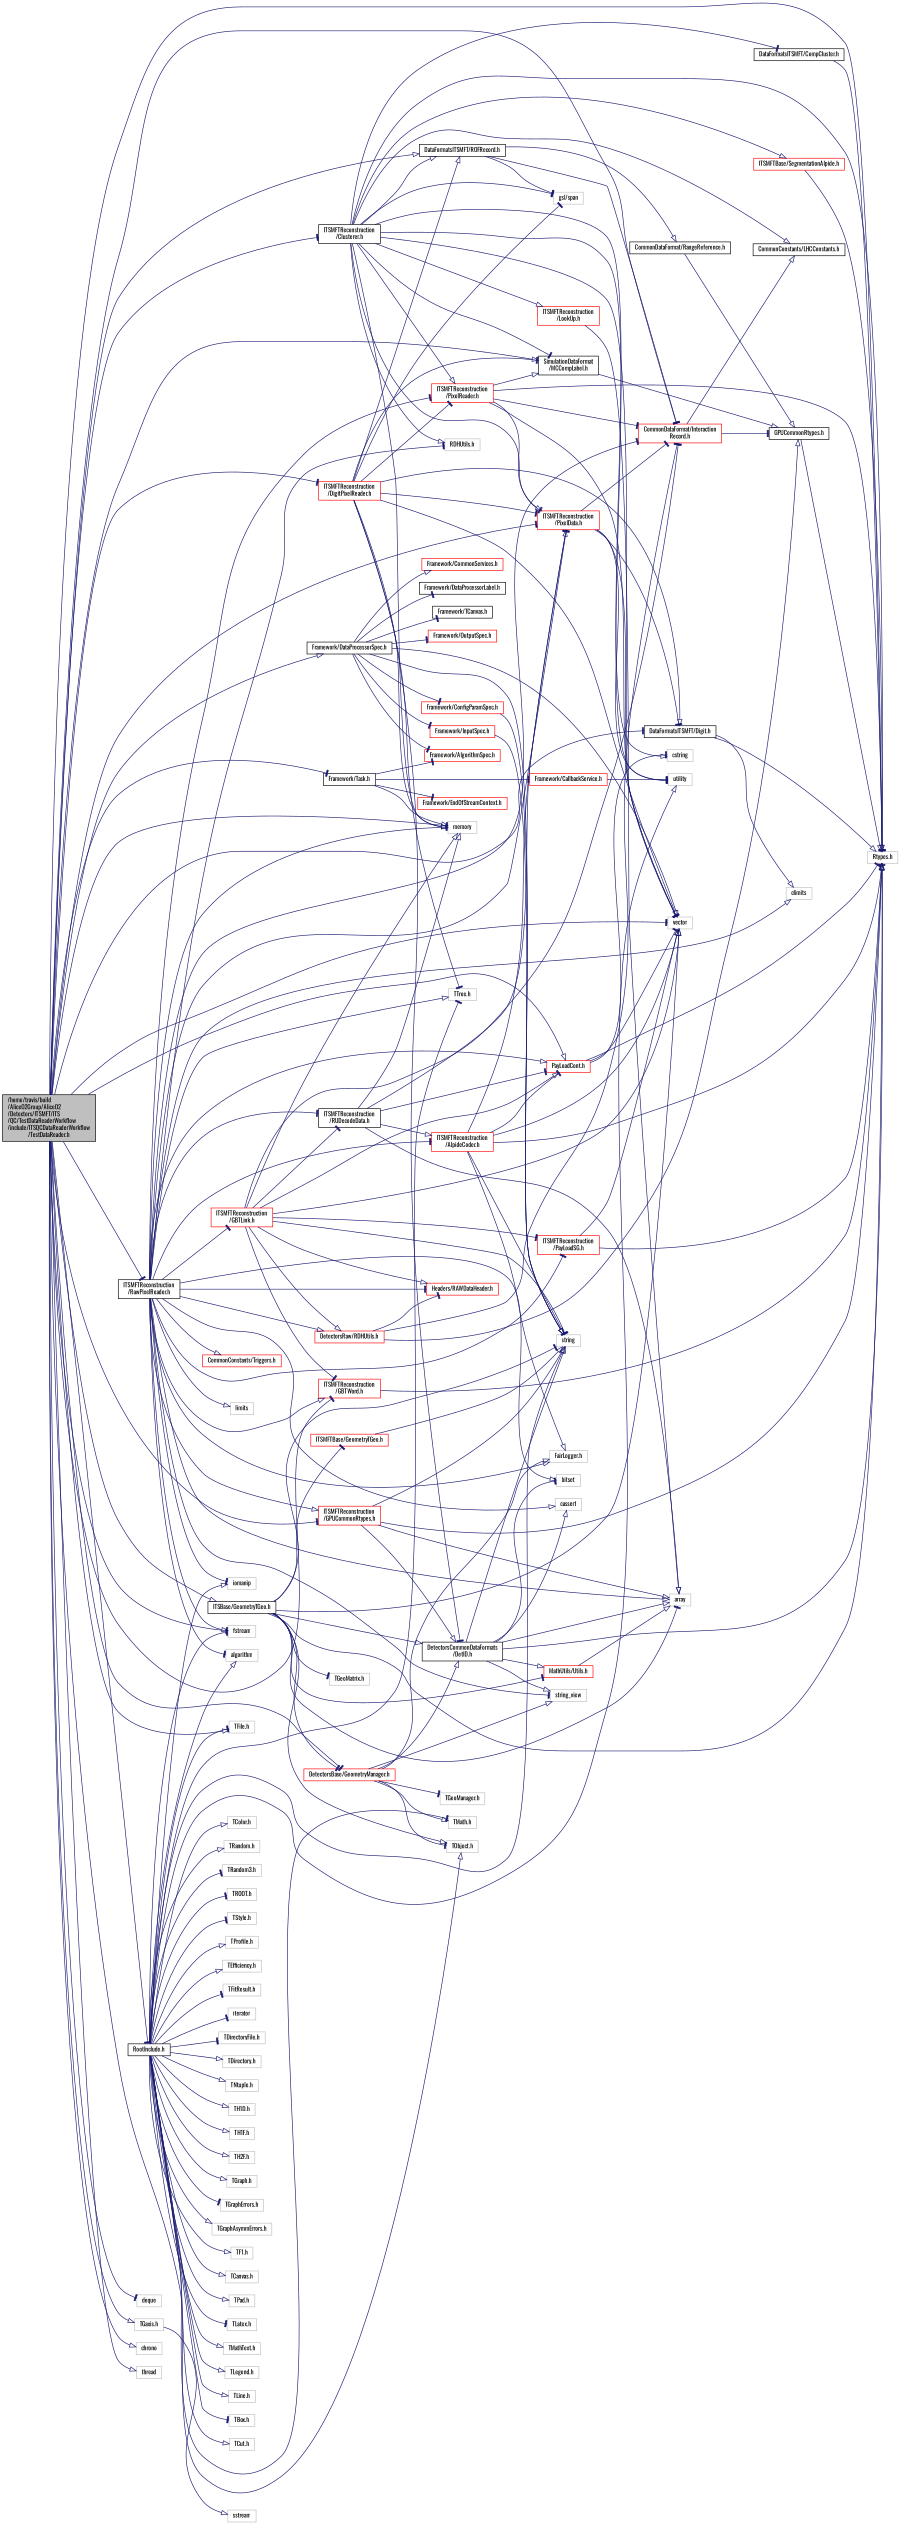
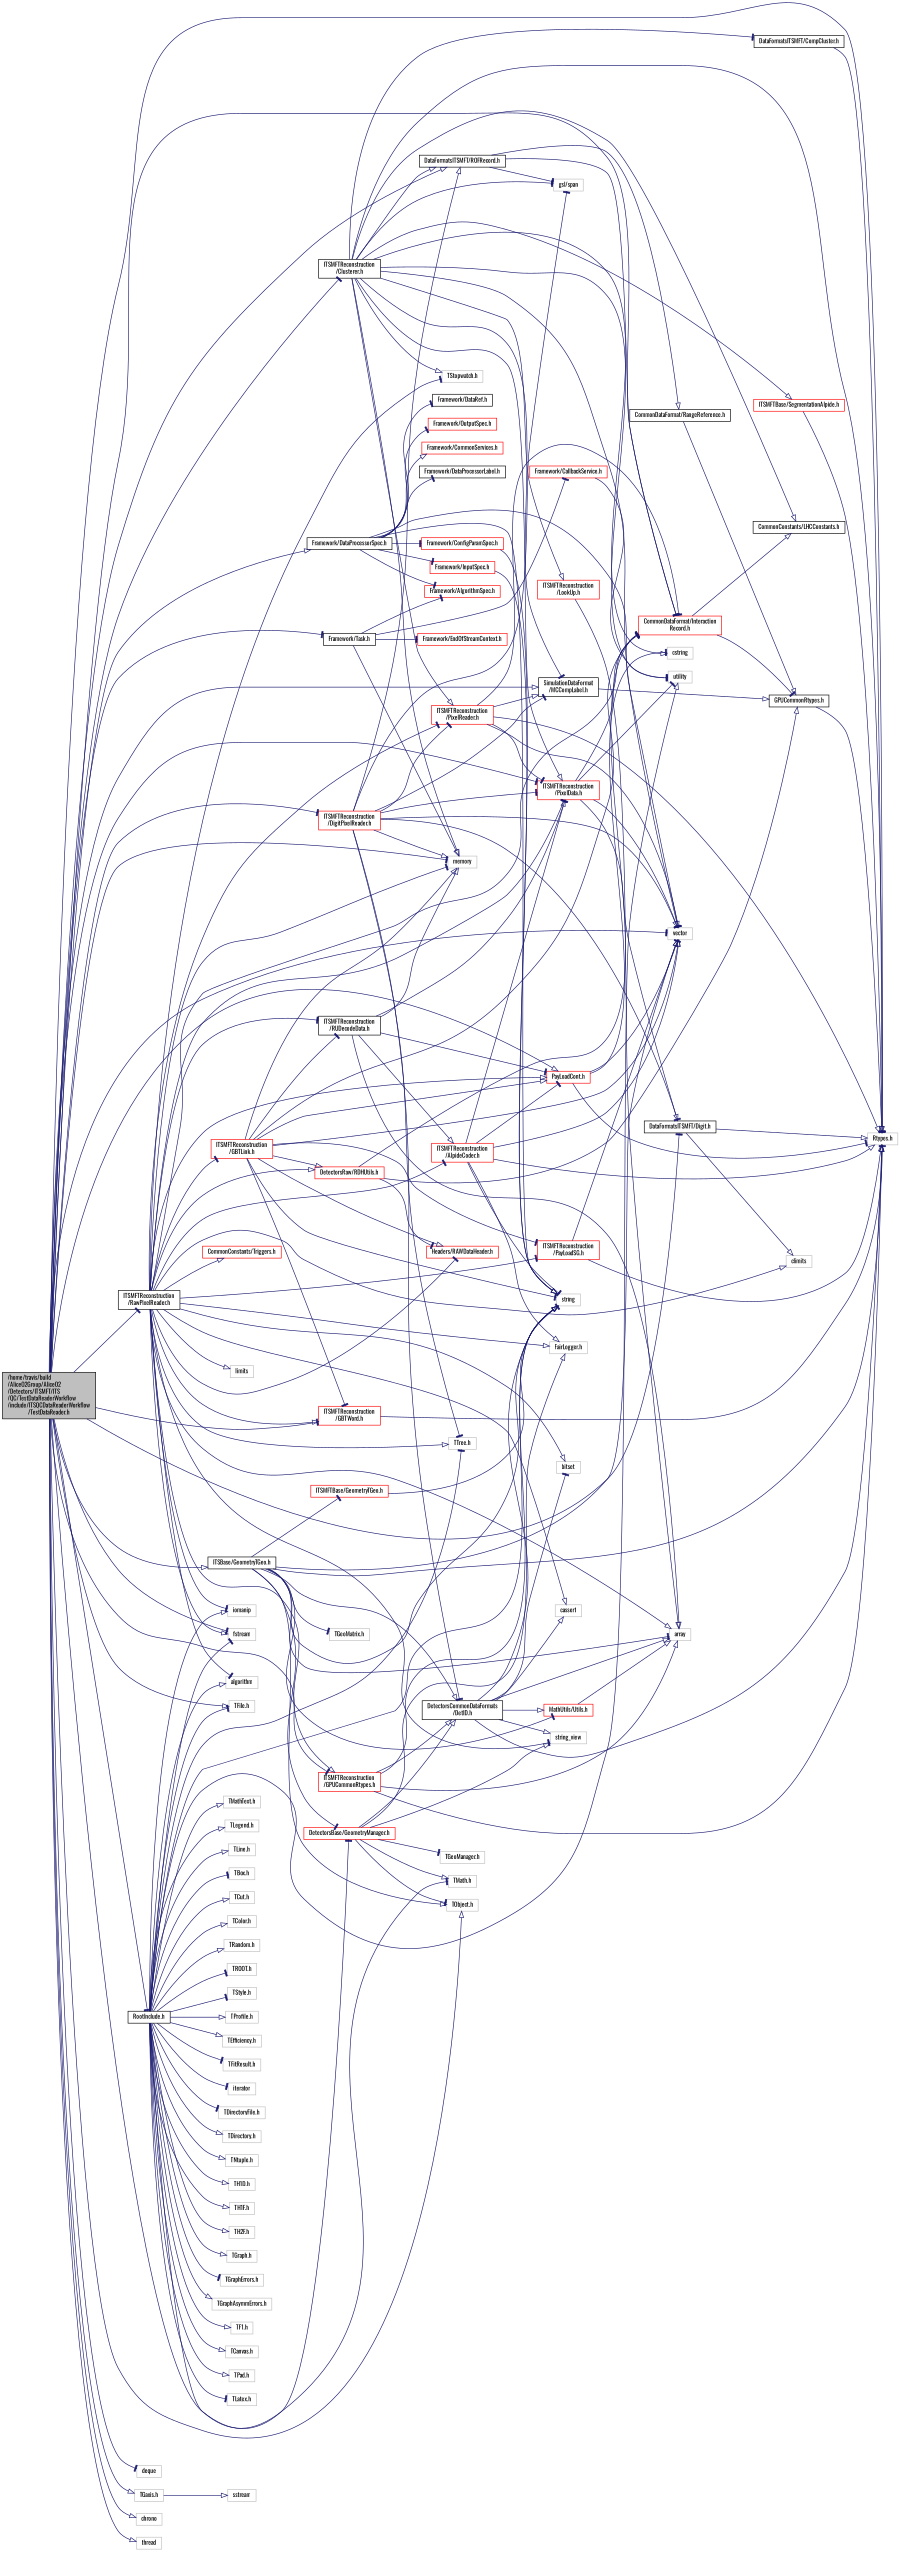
node "RDHUtils.h": label "RDHUtils.h" -> "TStopwatch.h"
node "Framework/TCanvas.h": label "Framework/TCanvas.h" -> "Framework/DataRef.h"
node "TRandom3.h": removed
